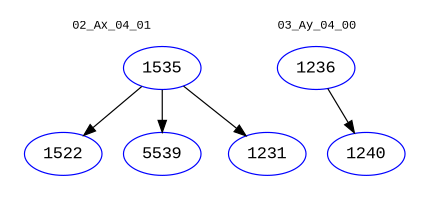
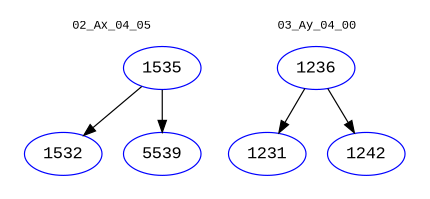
cluster "02_Ax_04_01": label "02_Ax_04_01" -> "02_Ax_04_05"
edge "1535" -> "1231": now "1236" -> "1231"
node "1522": label "1522" -> "1532"
node "1240": label "1240" -> "1242"
